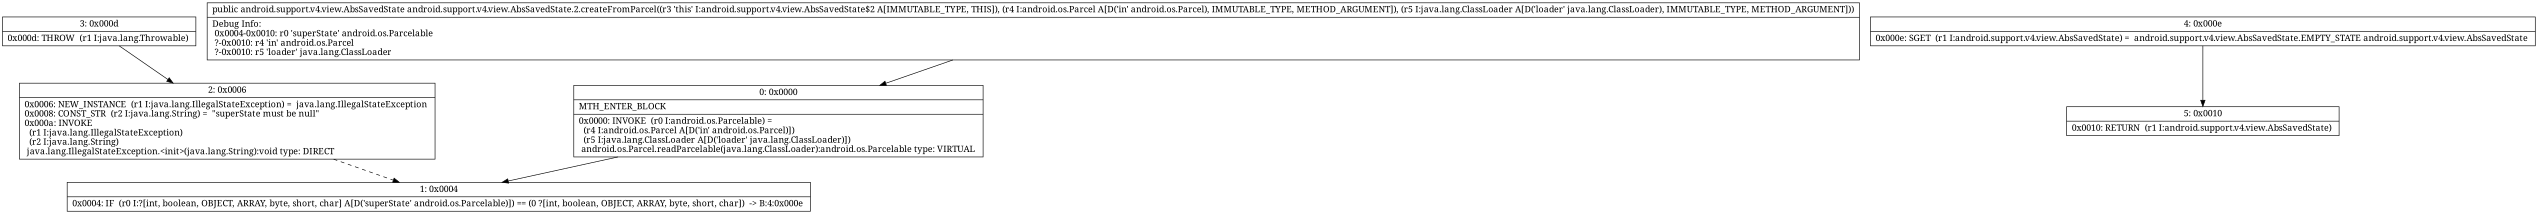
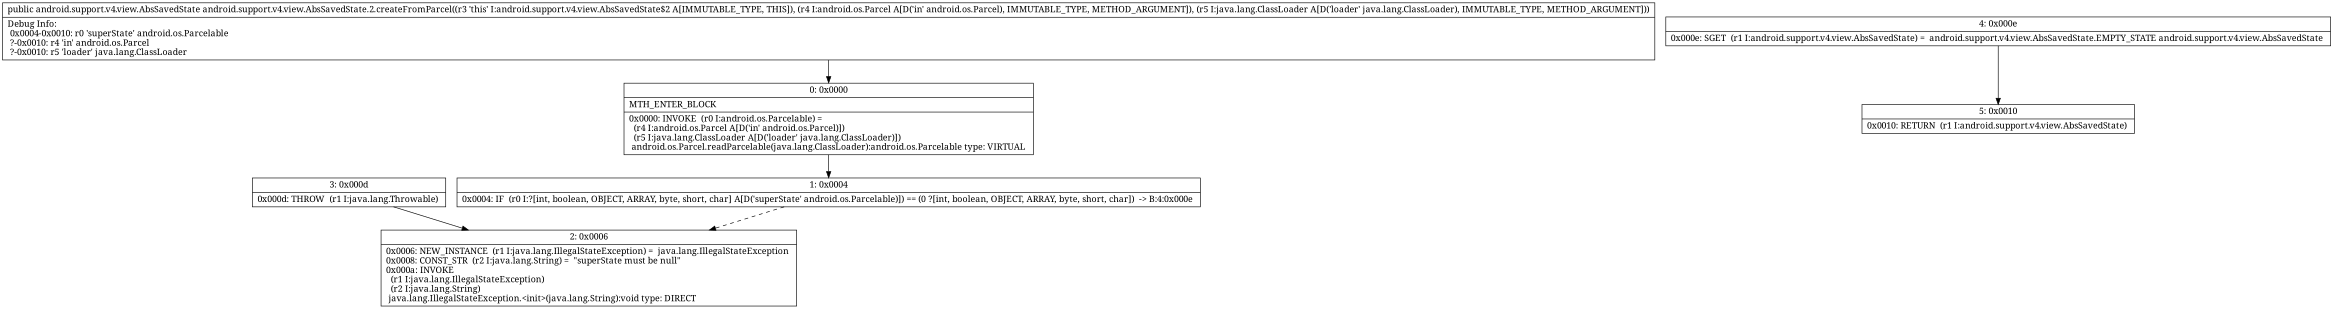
edge "2: 0x0006" -> "1: 0x0004": reversed
